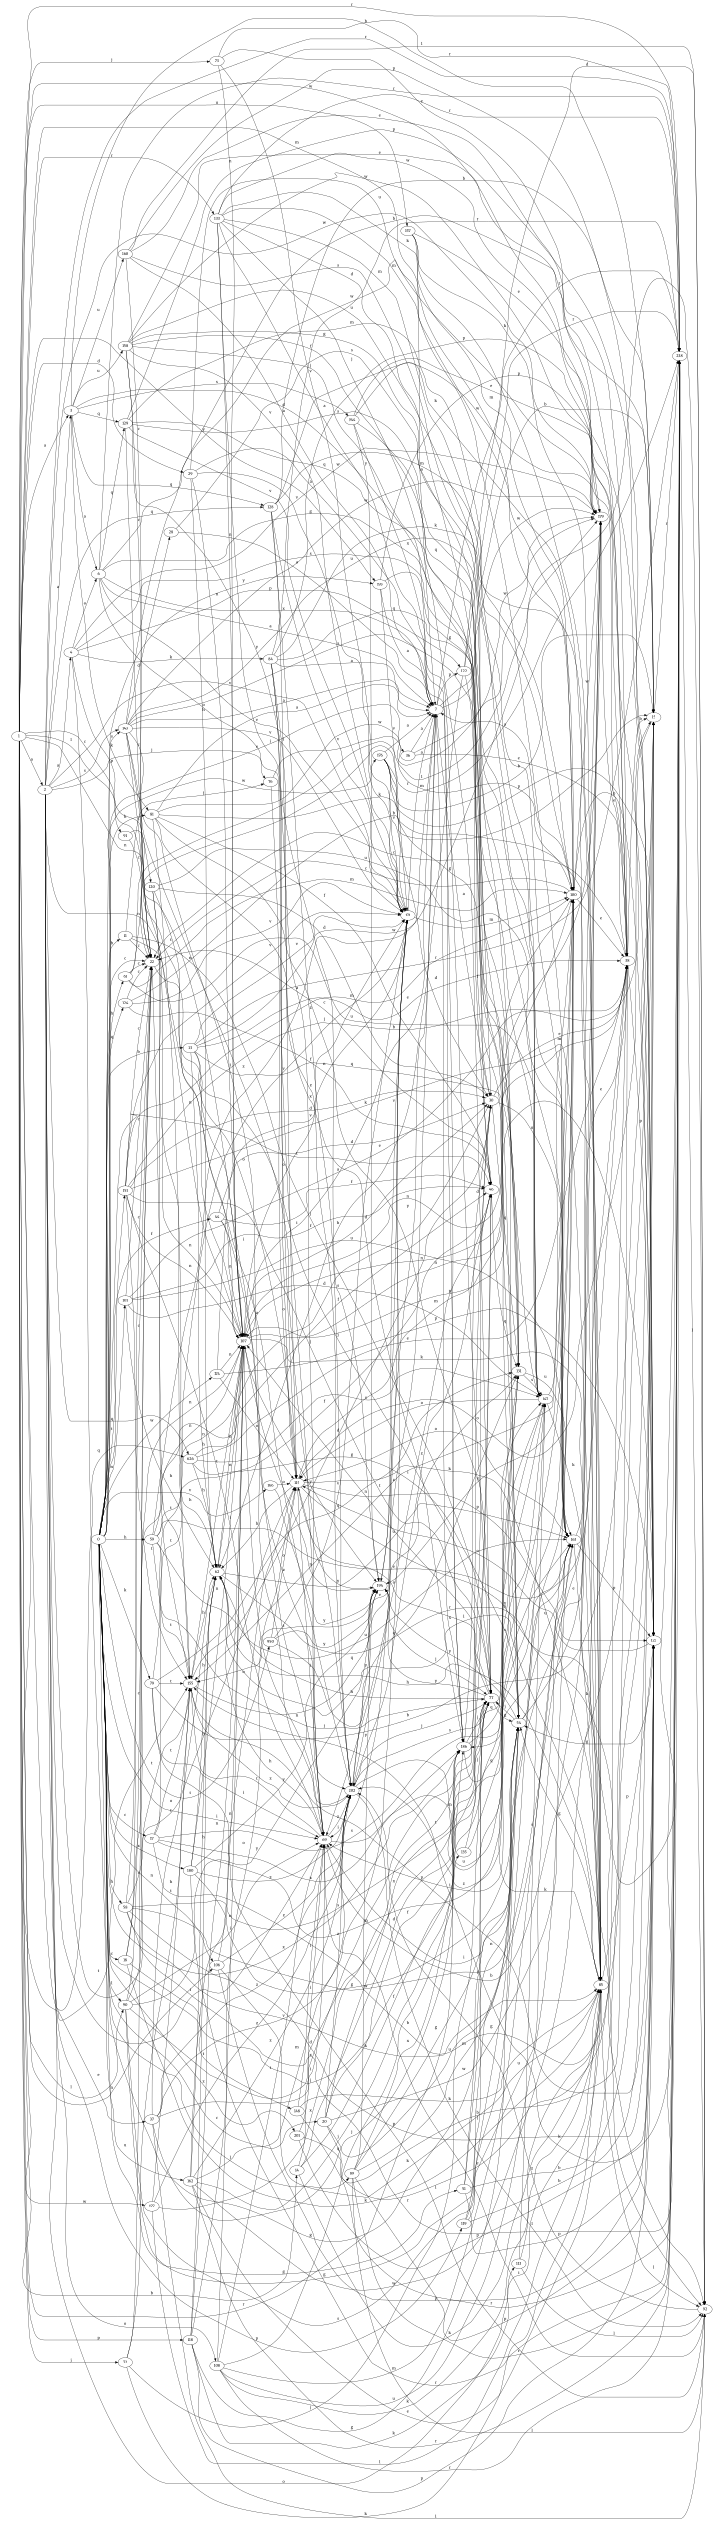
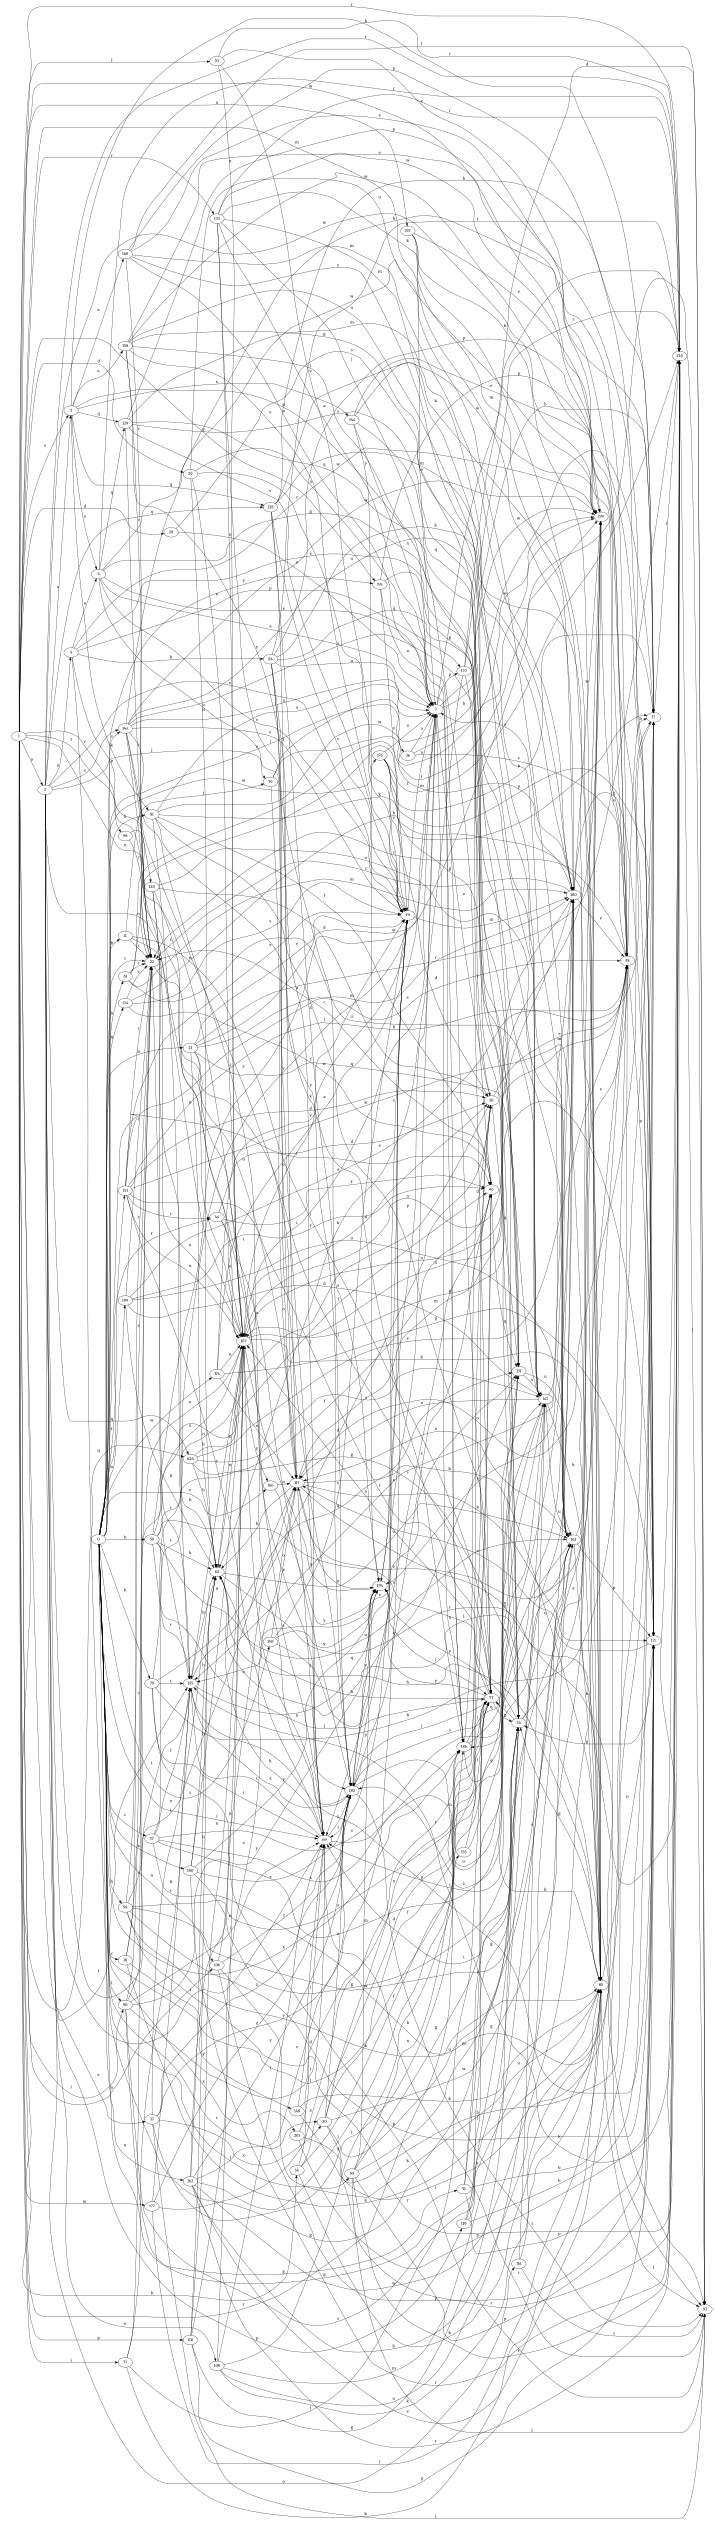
node "73": label "73" -> "53"
edge "133" -> "100": now "160" -> "100"
edge "133" -> "30": removed, label "d"
edge "158" -> "46": removed, label "f"
edge "143" -> "28": now "1" -> "28"
node "91": label "91" -> "98"
edge "174" -> "7": added, label "a"
node "101": label "101" -> "109"
edge "30" -> "163": now "147" -> "163"
edge "107" -> "194": now "107" -> "166"
edge "69" -> "15": now "76" -> "15"
edge "151" -> "155": now "151" -> "44"
edge "59" -> "62": added, label "h"
edge "108" -> "238": removed, label "r"
node "950": label "950" -> "150"
edge "51" -> "54": label "n" -> "g"
edge "37" -> "186": now "37" -> "20"
edge "162" -> "171": label "m" -> "v"
edge "0" -> "148": label "t" -> "y"
edge "92" -> "202": removed, label "z"
node "113": label "113" -> "114"
edge "118" -> "85": now "162" -> "85"
